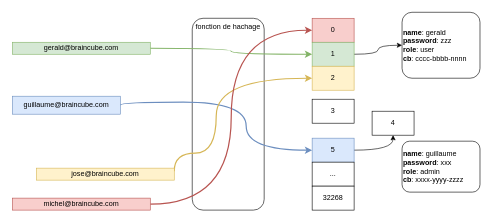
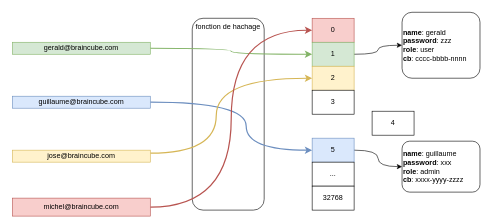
node "guillaume@braincube.com": size 108x18 -> 138x12
node "3": moved (333, 111) -> (333, 102)
edge "5" -> "4": now "5" -> "name: guillaume password: xxx role: admin cb: xxxx-yyyy-zzzz"
node "jose@braincube.com": moved (105, 174) -> (81, 156)
node "32268": label "32268" -> "32768"
node "michel@braincube.com": size 138x12 -> 138x18
